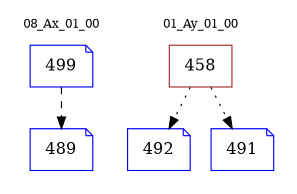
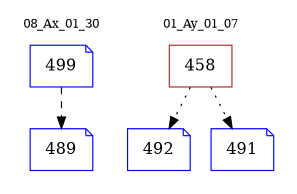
cluster "08_Ax_01_00": label "08_Ax_01_00" -> "08_Ax_01_30"
cluster "01_Ay_01_00": label "01_Ay_01_00" -> "01_Ay_01_07"
